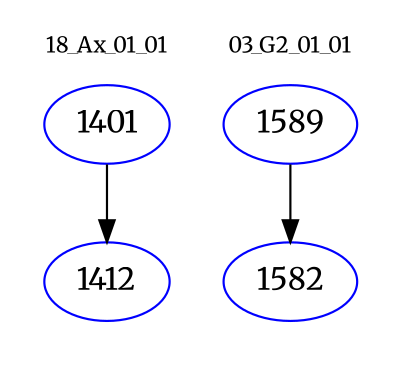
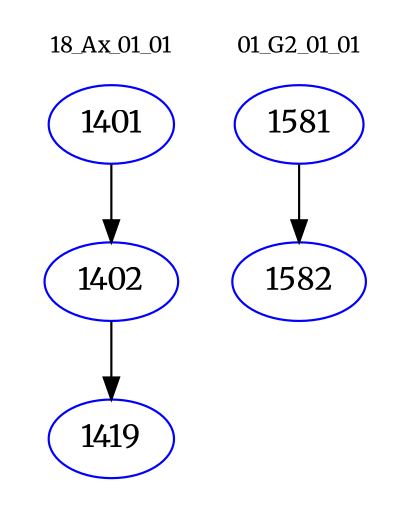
cluster "03_G2_01_01": label "03_G2_01_01" -> "01_G2_01_01"
node "1589": label "1589" -> "1581"
node "1412": label "1412" -> "1402"
node "1419": added
